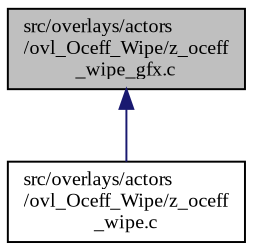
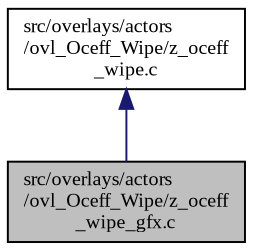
edge "src/overlays/actors /ovl_Oceff_Wipe/z_oceff _wipe.c" -> "src/overlays/actors /ovl_Oceff_Wipe/z_oceff _wipe_gfx.c": reversed
